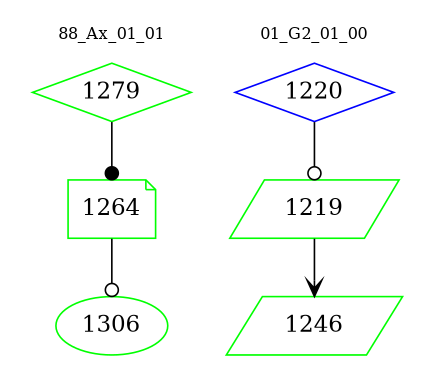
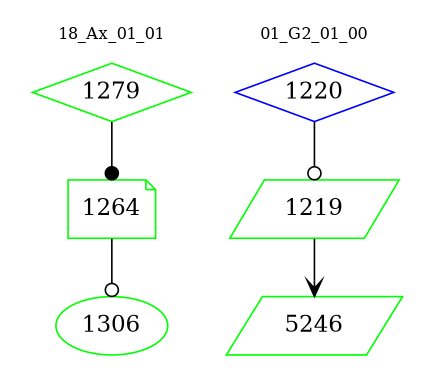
cluster "88_Ax_01_01": label "88_Ax_01_01" -> "18_Ax_01_01"
node "1246": label "1246" -> "5246"
